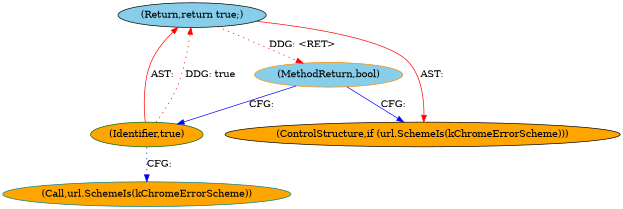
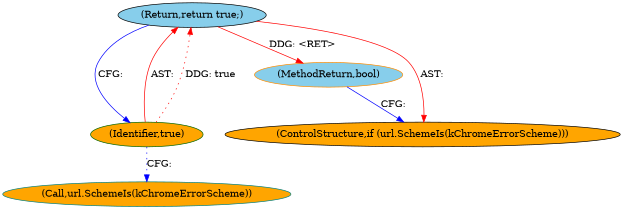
edge "(Return,return true;)" -> "(MethodReturn,bool)": style dotted -> solid
edge "(MethodReturn,bool)" -> "(Identifier,true)": now "(Return,return true;)" -> "(Identifier,true)"
